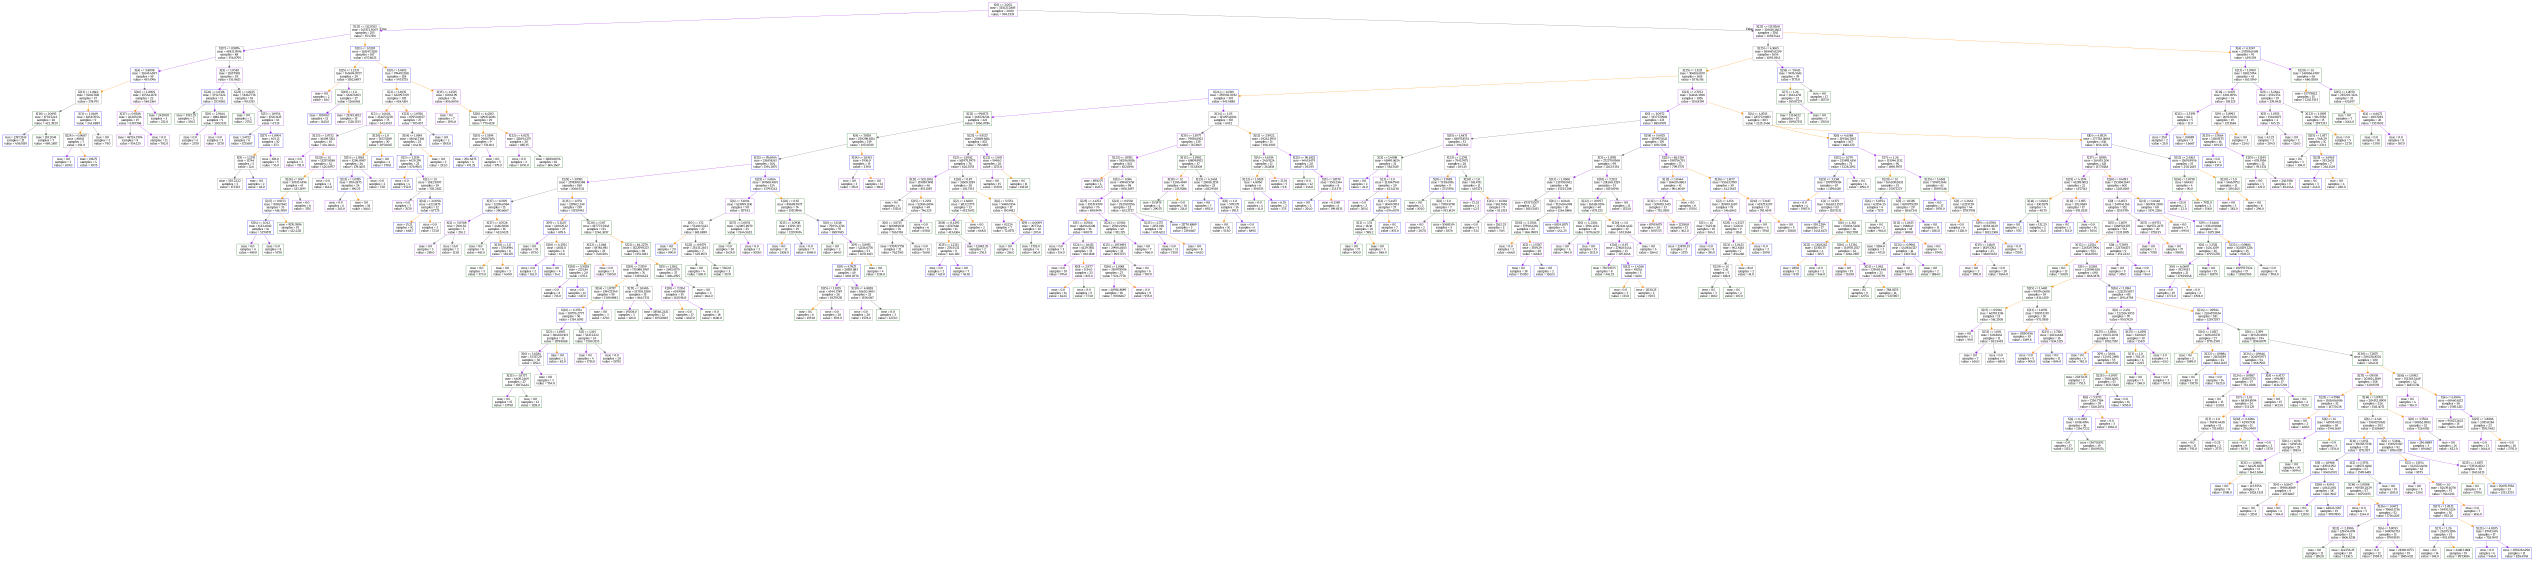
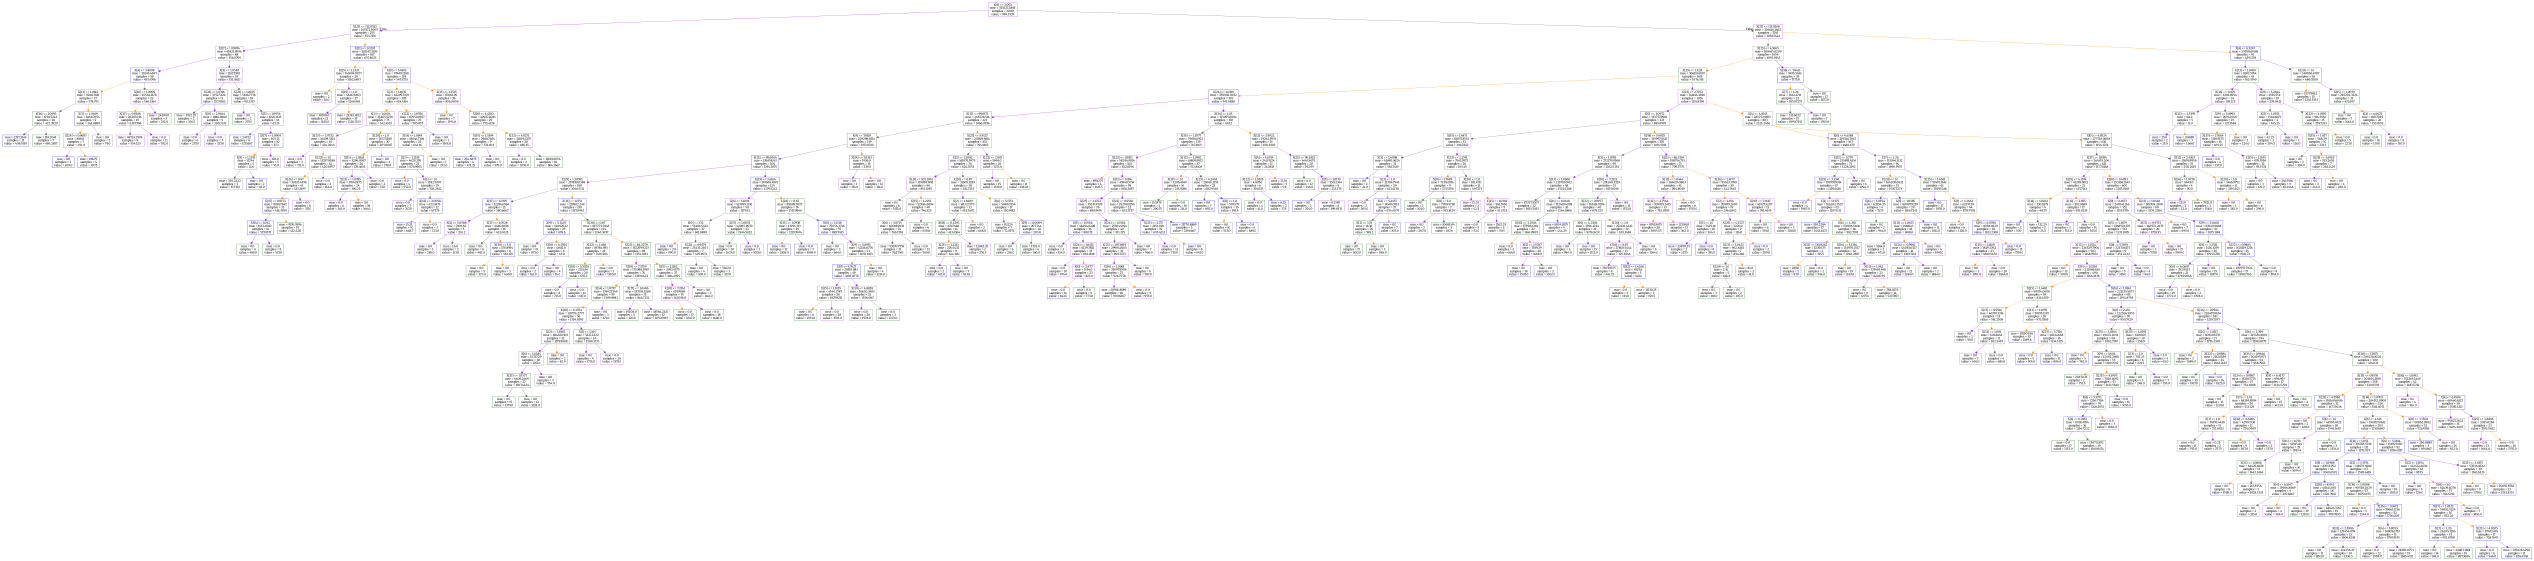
edge "X[14] <= 1.0149 mse = 18646.7104 samples = 25 value = 641.36" -> "X[1] <= 1.1334 mse = 4429.259 samples = 23 value = 676.9565": removed
